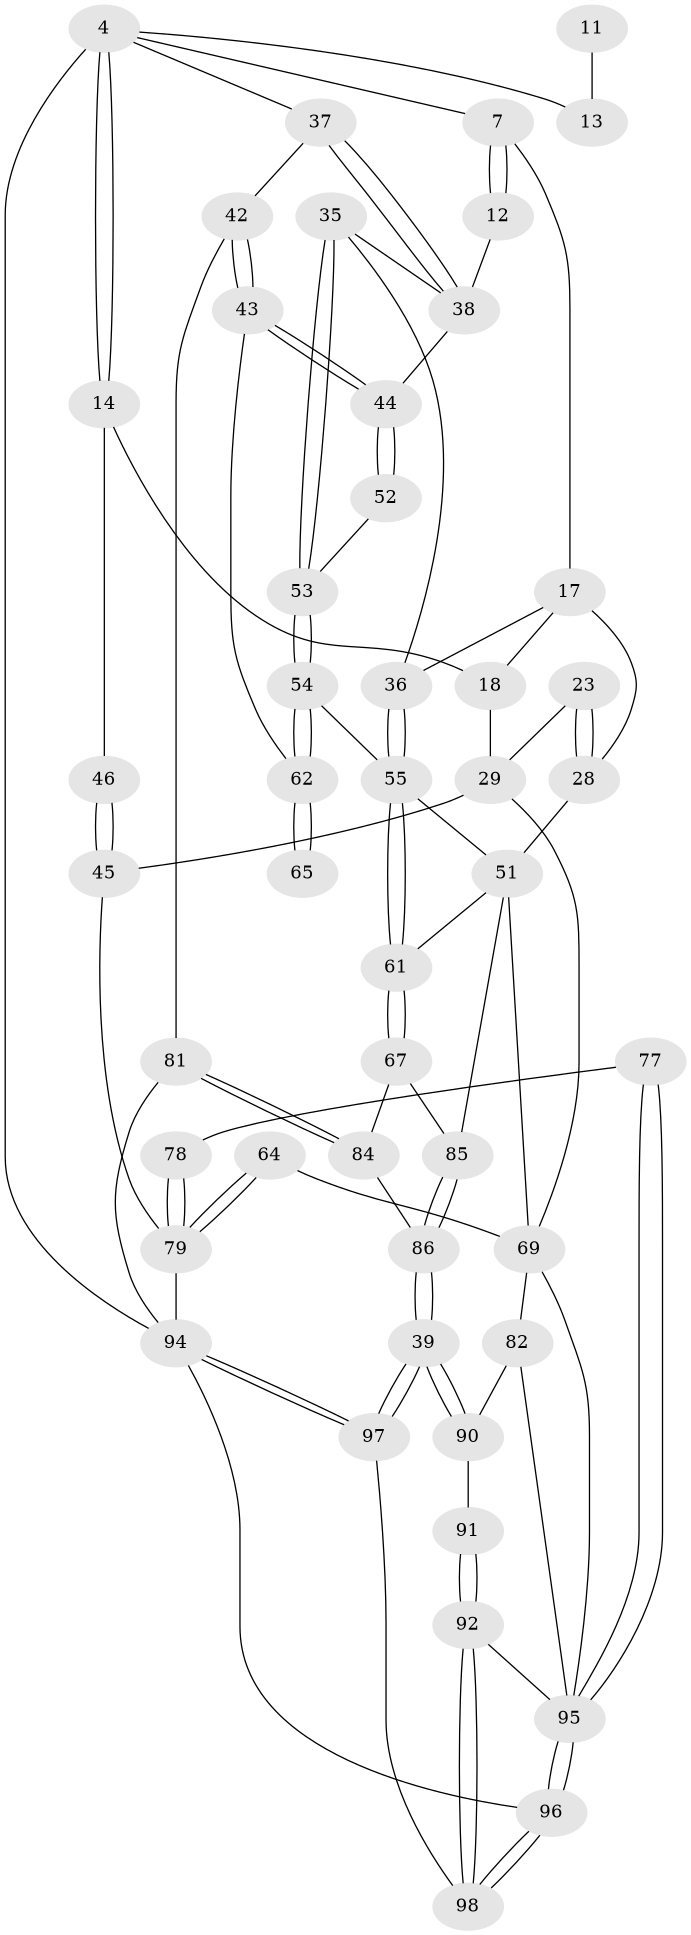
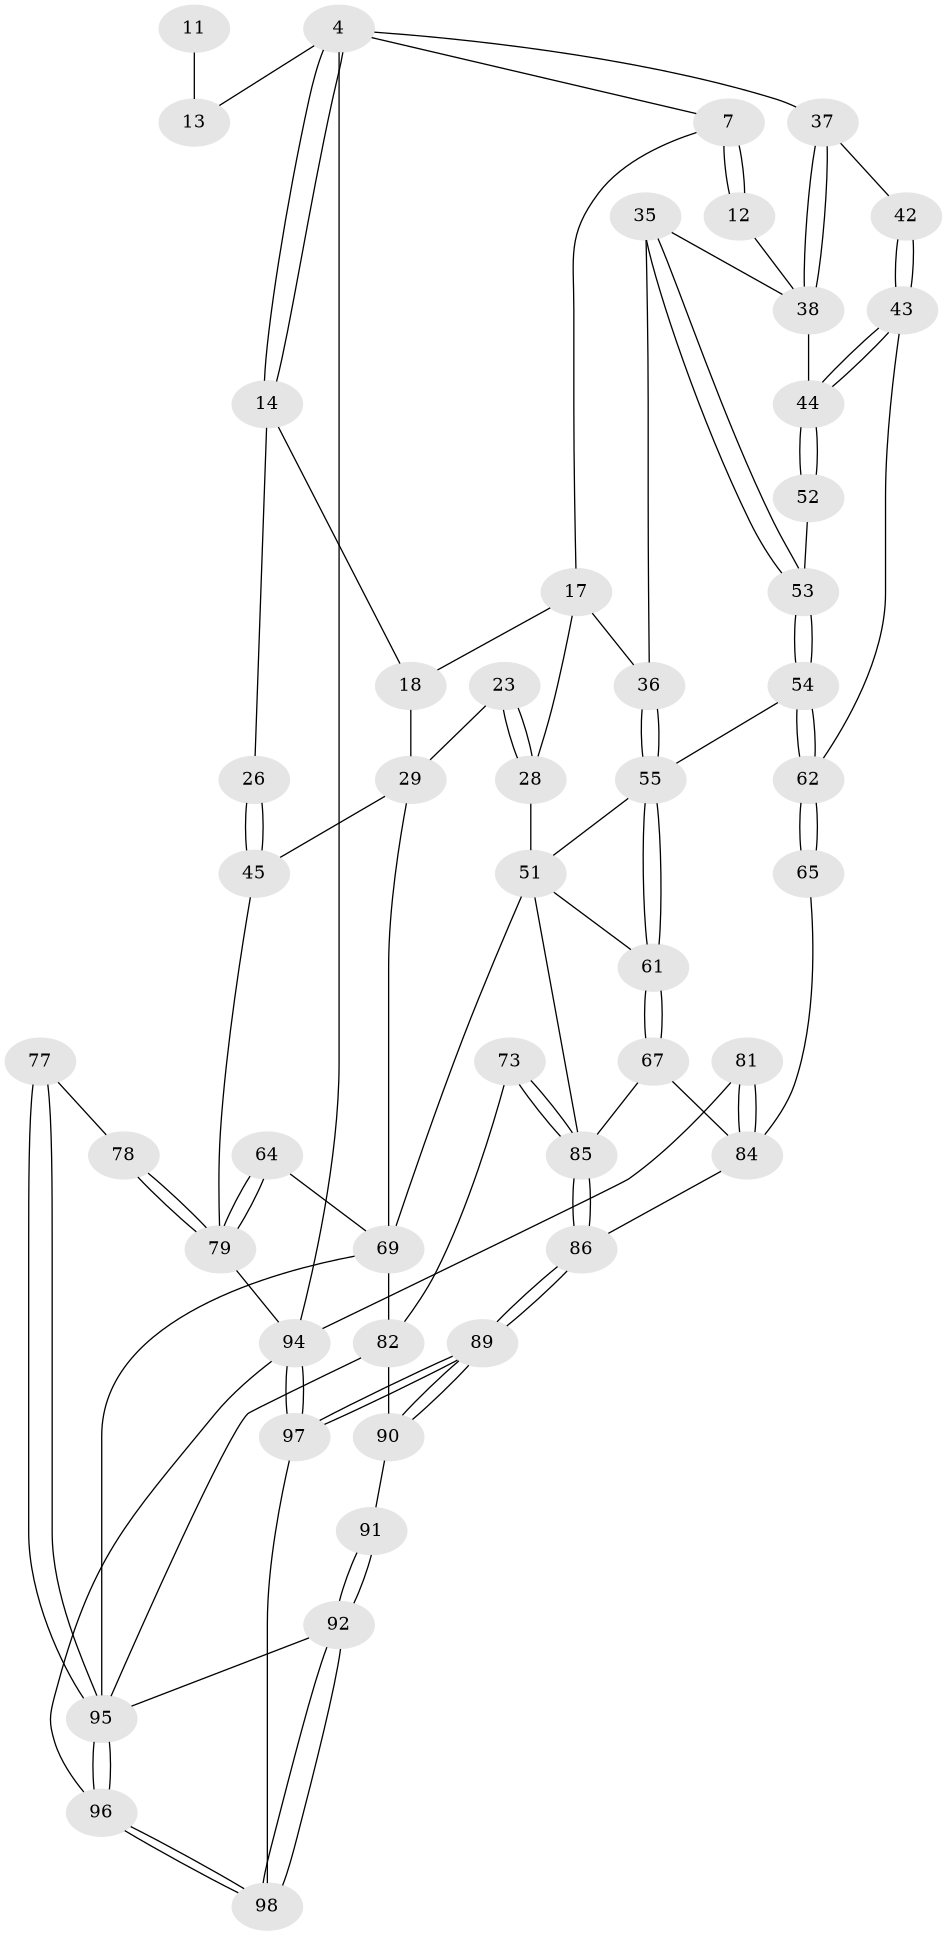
edge "42" -- "81": removed
node "46": label "46" -> "26"
edge "65" -- "84": added
node "73": added
node "39": label "39" -> "89"
